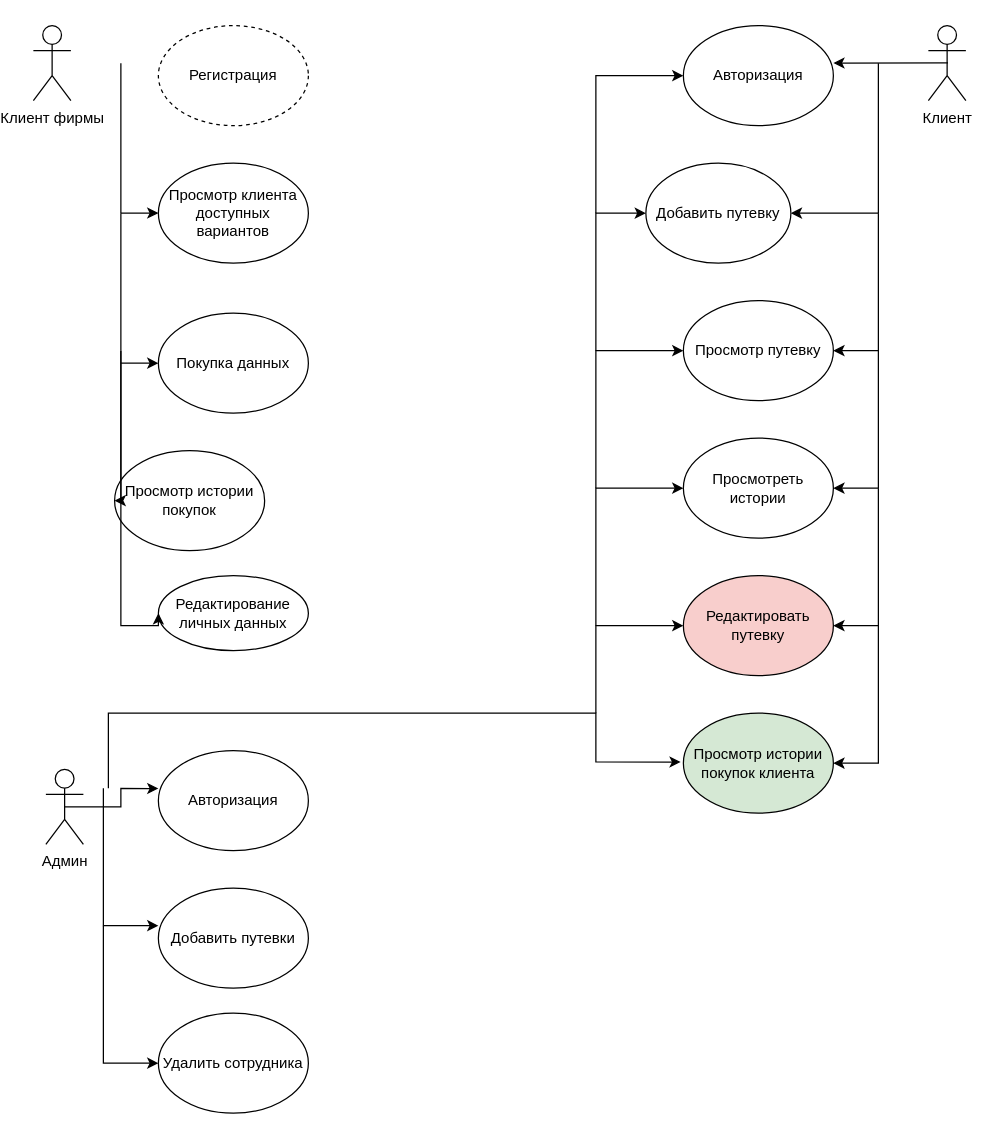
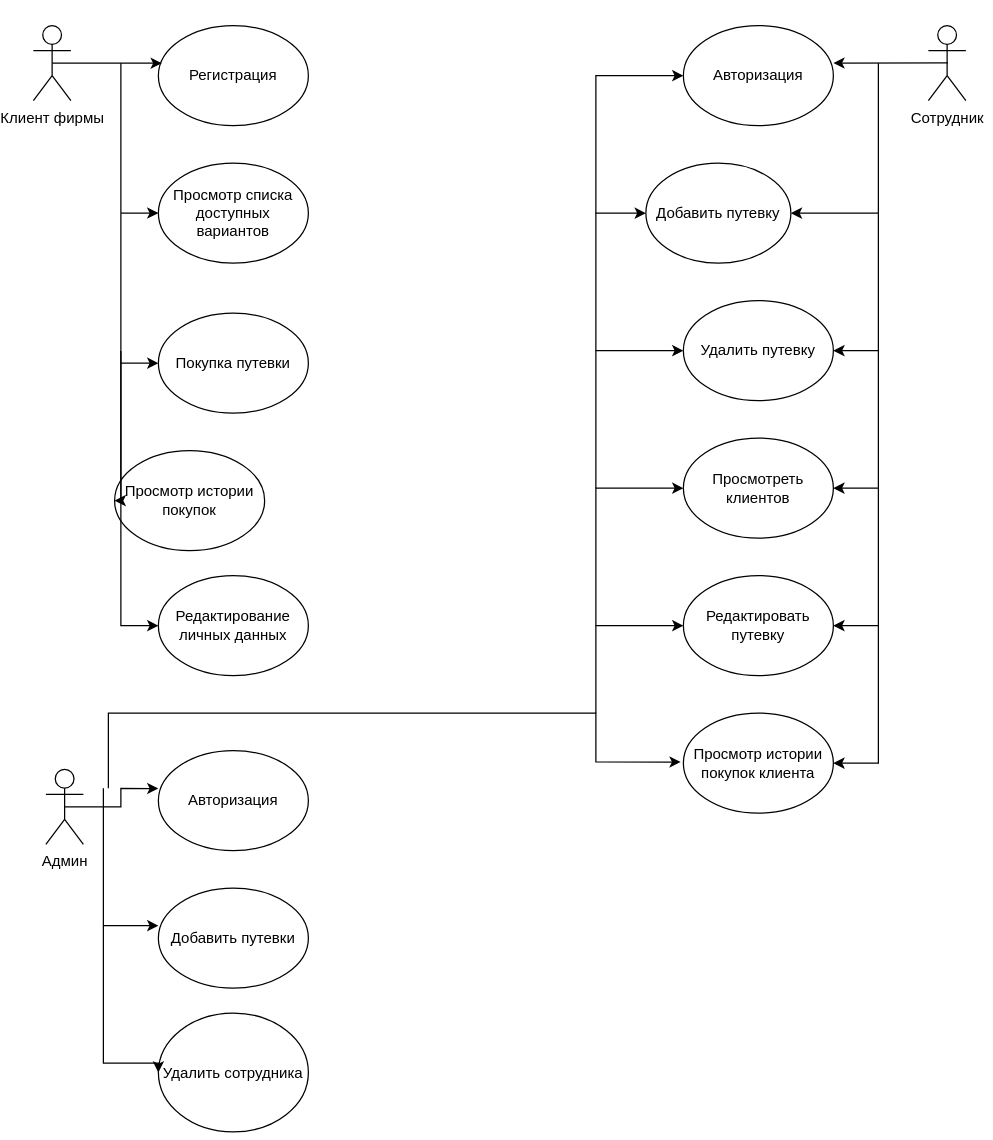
edge "Клиент фирмы" -> "Регистрация": added
node "Регистрация": style dashed -> solid
node "Клиент": label "Клиент" -> "Сотрудник"
node "Просмотр клиента доступных вариантов": label "Просмотр клиента доступных вариантов" -> "Просмотр списка доступных вариантов"
node "Просмотр путевку": label "Просмотр путевку" -> "Удалить путевку"
node "Покупка данных": label "Покупка данных" -> "Покупка путевки"
node "Просмотреть истории": label "Просмотреть истории" -> "Просмотреть клиентов"
node "Редактирование личных данных": size 150x75 -> 150x100
node "Редактировать путевку": fillcolor #f8cecc -> #ffffff
node "Просмотр истории покупок клиента": fillcolor #d5e8d4 -> #ffffff
node "Удалить сотрудника": size 150x100 -> 150x119
